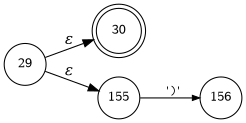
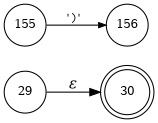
edge "29" -> "155": removed, label "ε"
